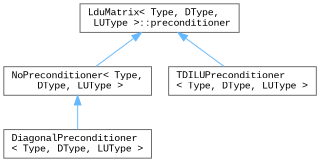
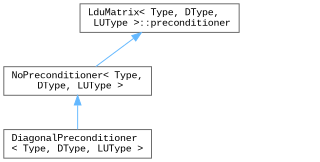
node "TDILUPreconditioner < Type, DType, LUType >": removed
